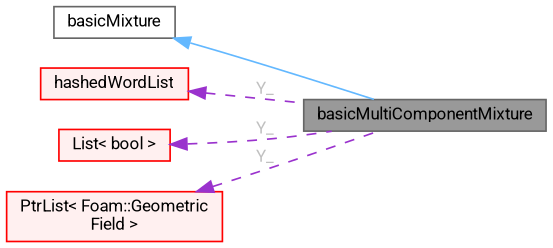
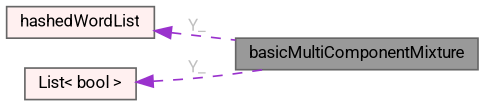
node "basicMixture": removed
node "hashedWordList": color red -> gray40
node "List< bool >": color red -> gray40
node "PtrList< Foam::Geometric Field >": removed
